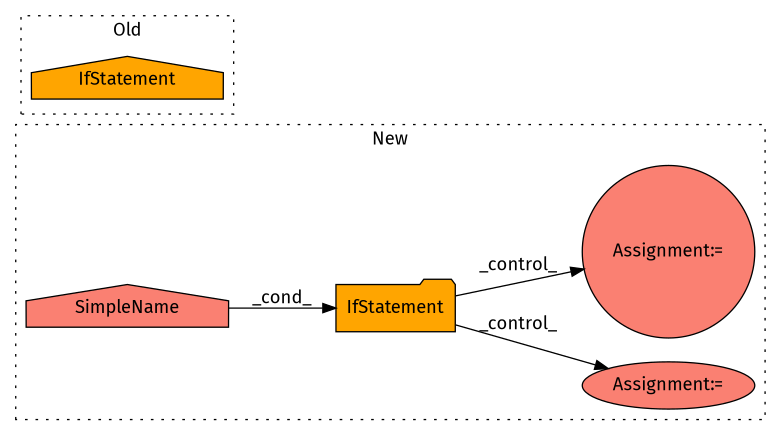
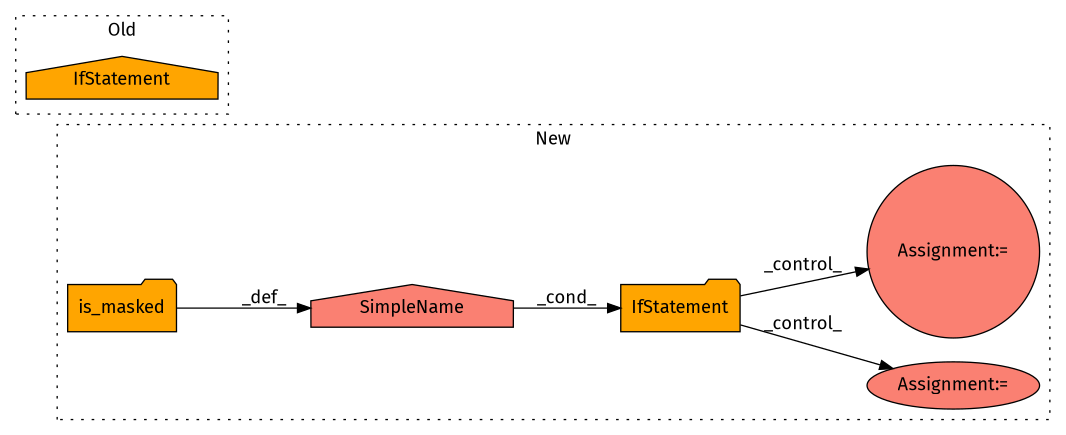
node "is_masked": added
